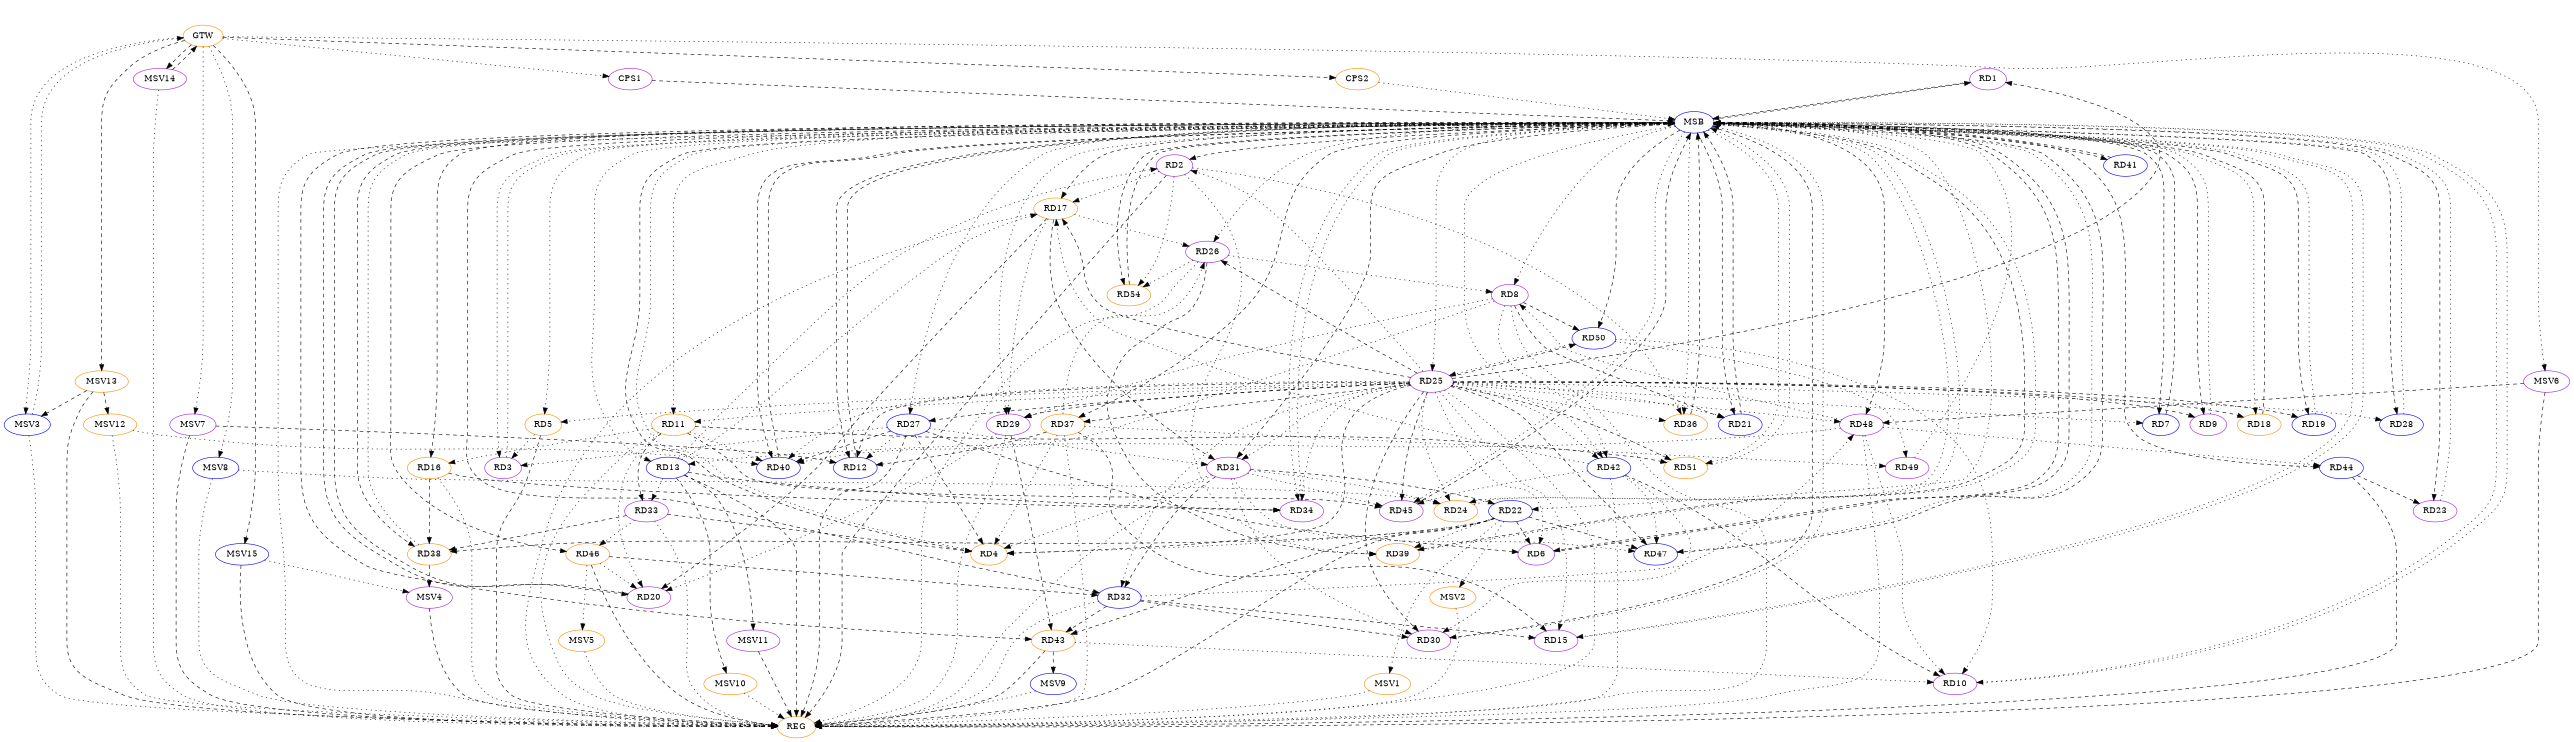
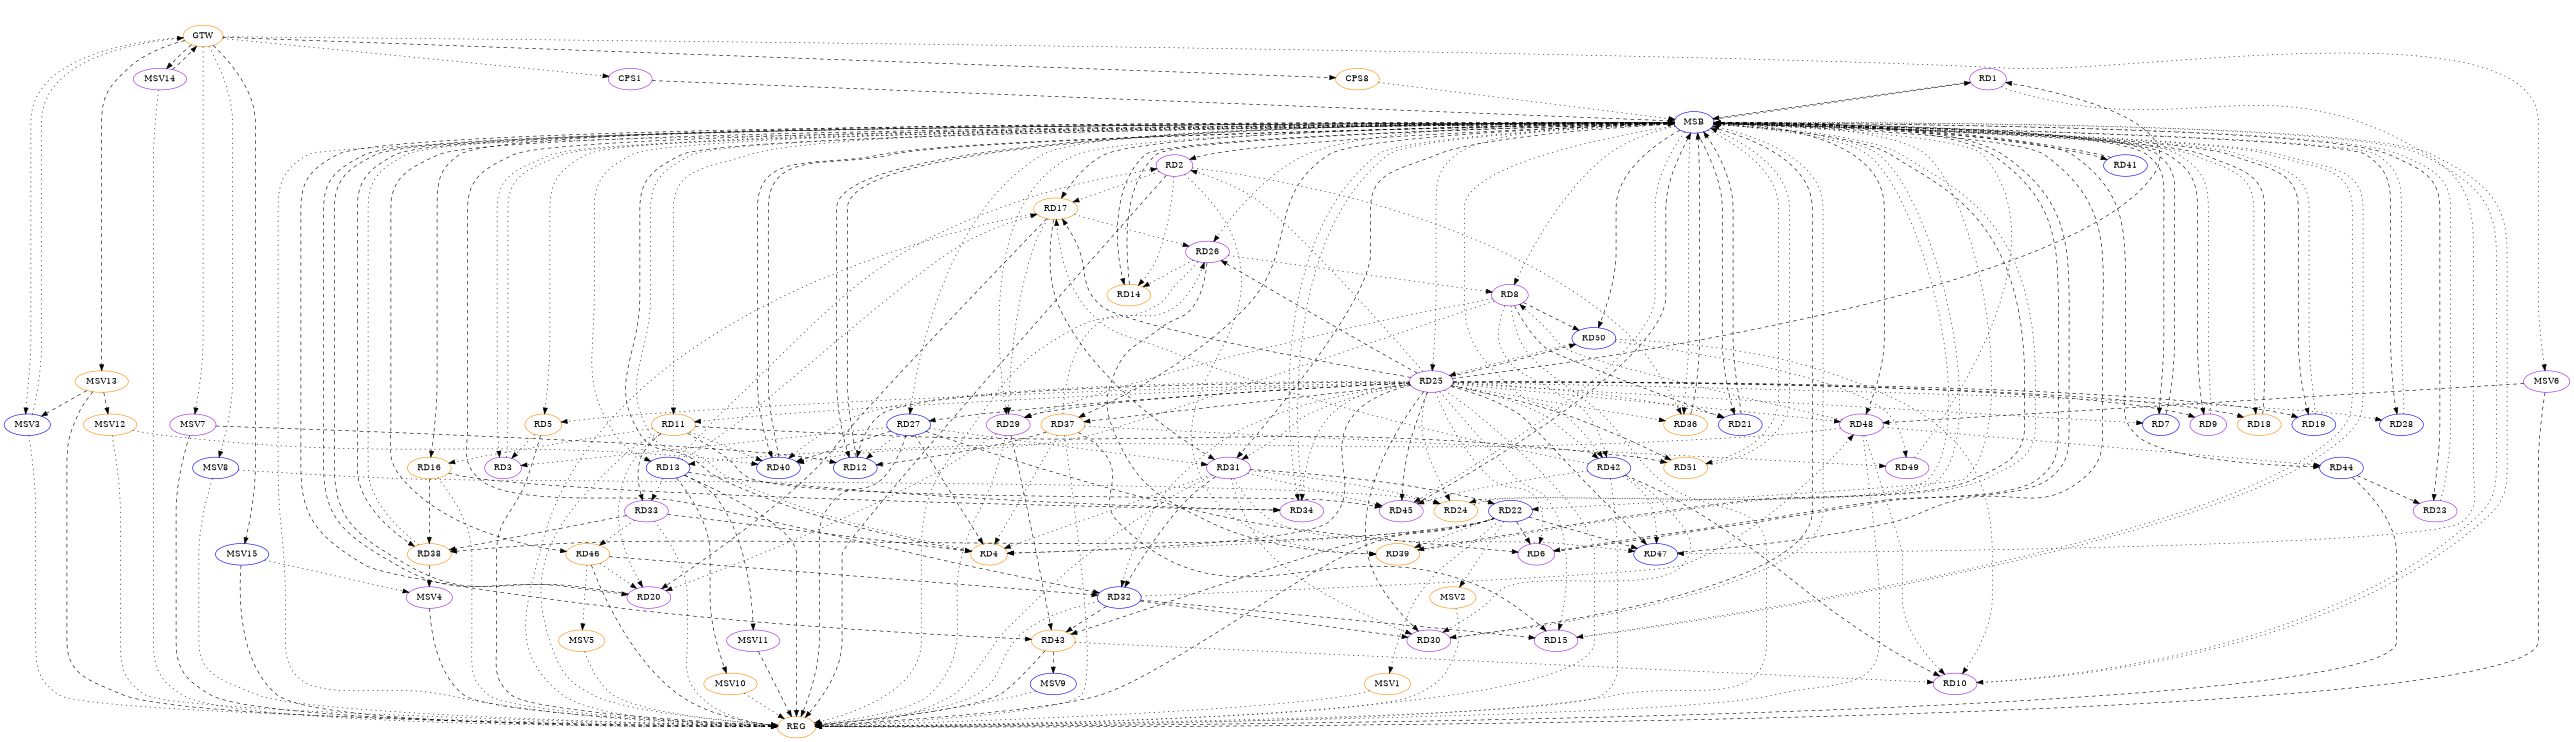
node "CPS2": label "CPS2" -> "CPS8"
node "RD54": label "RD54" -> "RD14"
edge "MSB" -> "RD47": now "RD1" -> "RD47"
